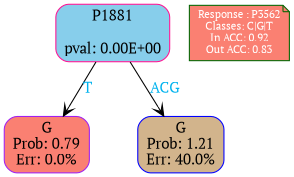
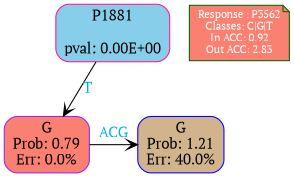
node "Response : P3562 Classes: C|G|T In ACC: 0.92 Out ACC: 0.83": label "Response : P3562 Classes: C|G|T In ACC: 0.92 Out ACC: 0.83" -> "Response : P3562 Classes: C|G|T In ACC: 0.92 Out ACC: 2.83"
edge "P1881 pval: 0.00E+00" -> "G Prob: 1.21 Err: 40.0%": now "G Prob: 0.79 Err: 0.0%" -> "G Prob: 1.21 Err: 40.0%"
